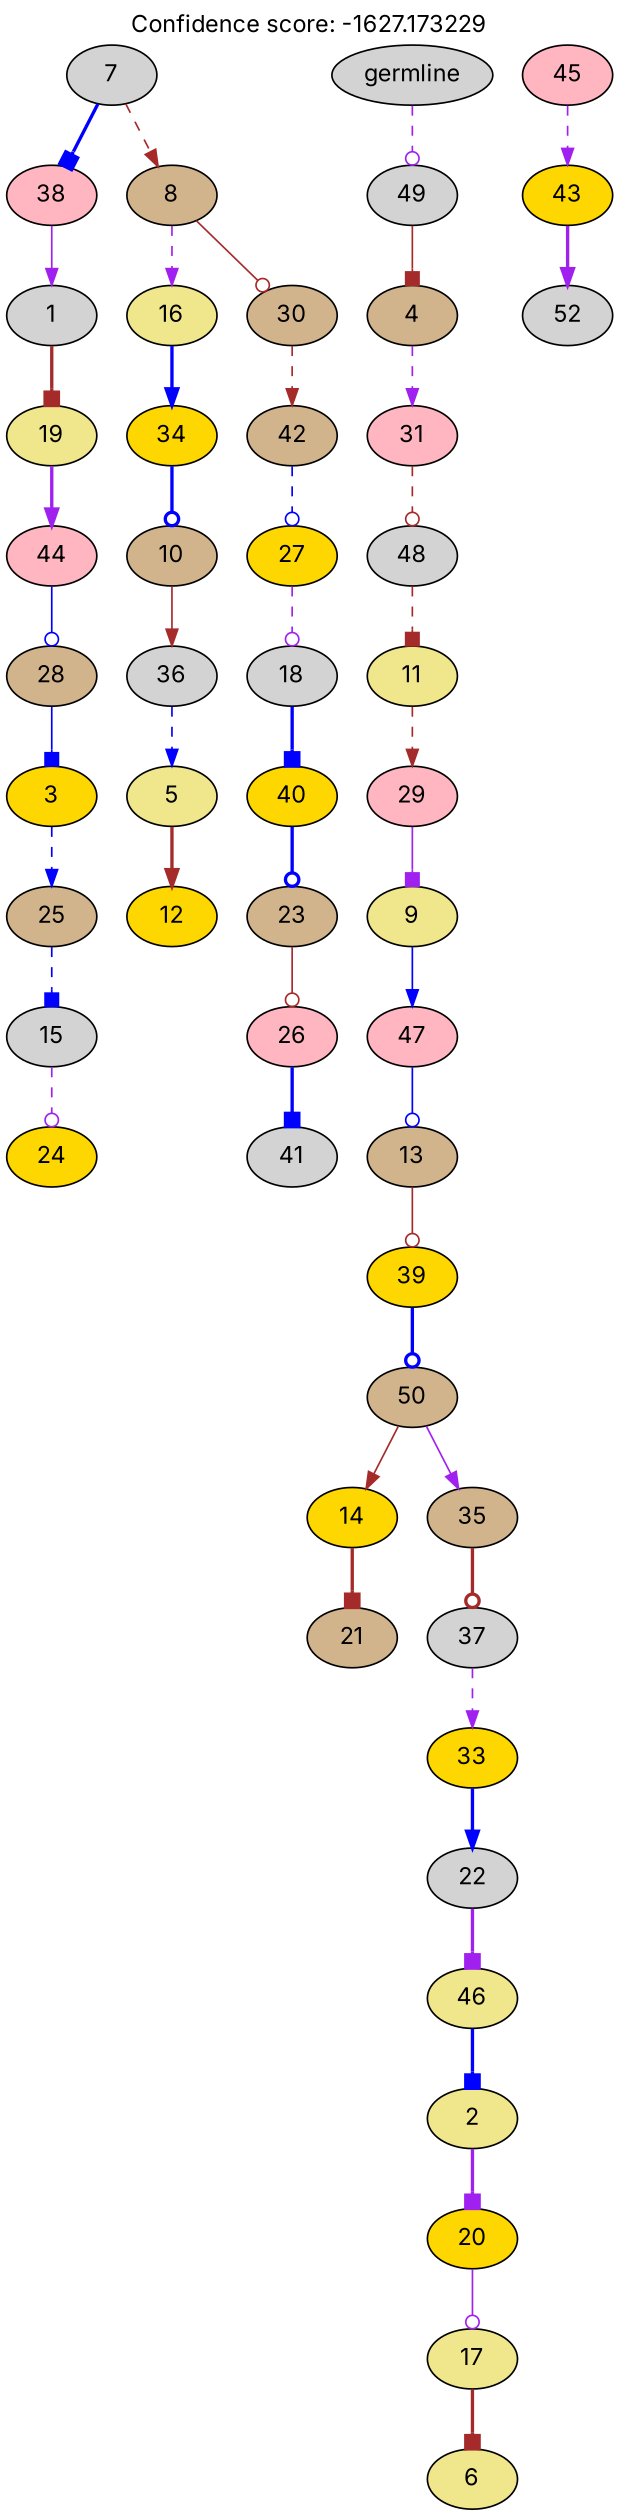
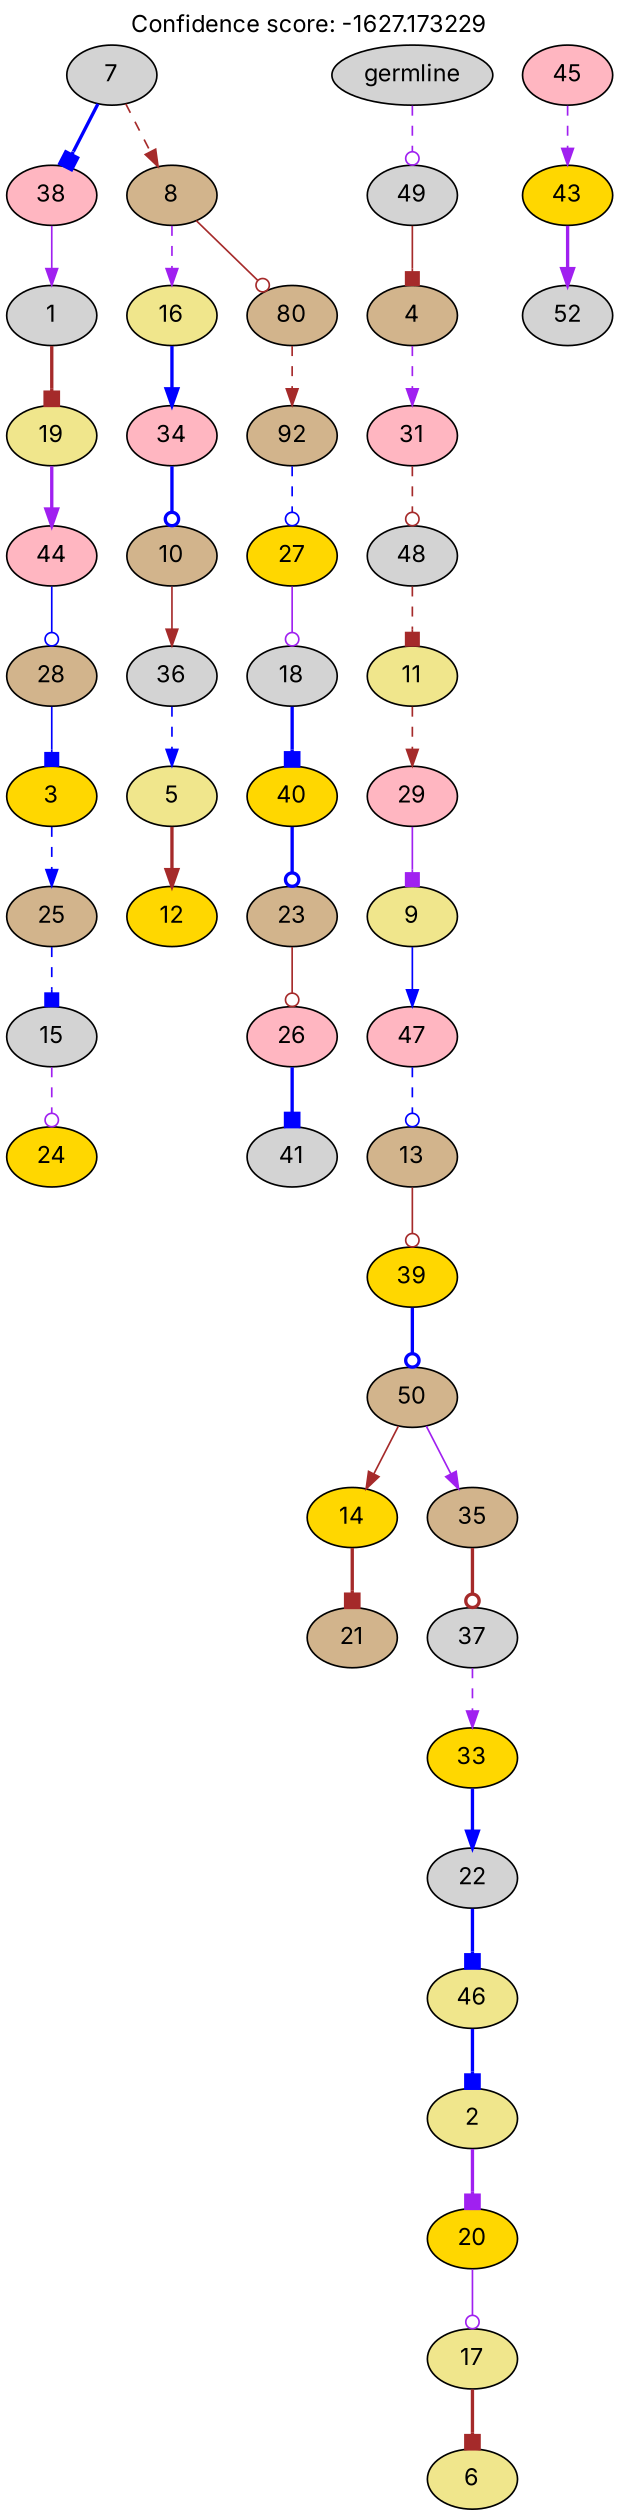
node "30": label "30" -> "80"
node "34": fillcolor gold -> lightpink
node "42": label "42" -> "92"
edge "27" -> "18": style dashed -> solid
edge "47" -> "13": style solid -> dashed
edge "22" -> "46": color purple -> blue
